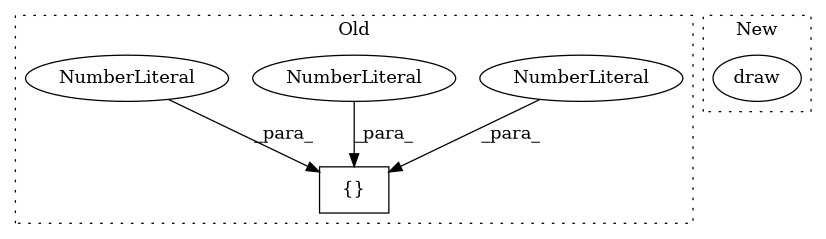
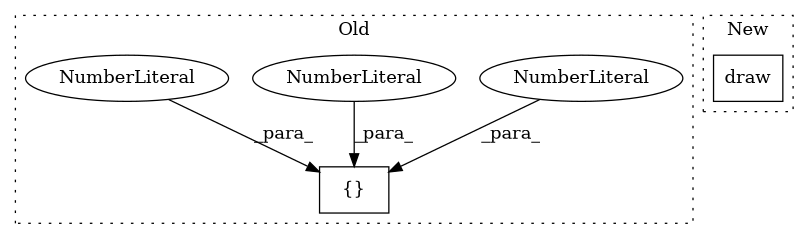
node "draw": shape ellipse -> box
